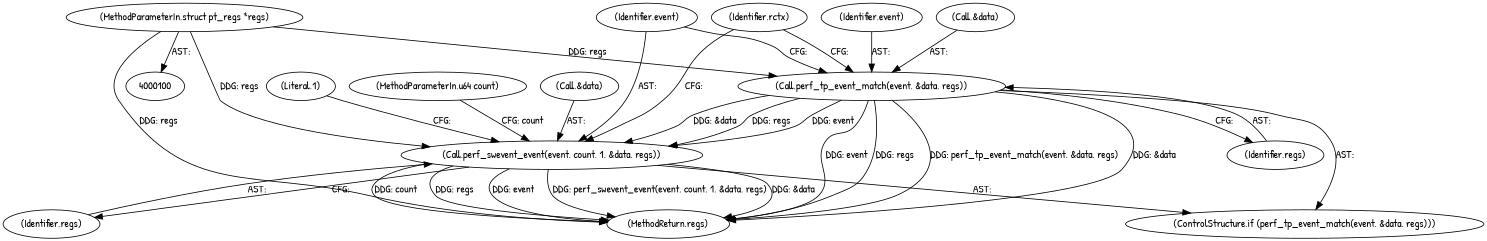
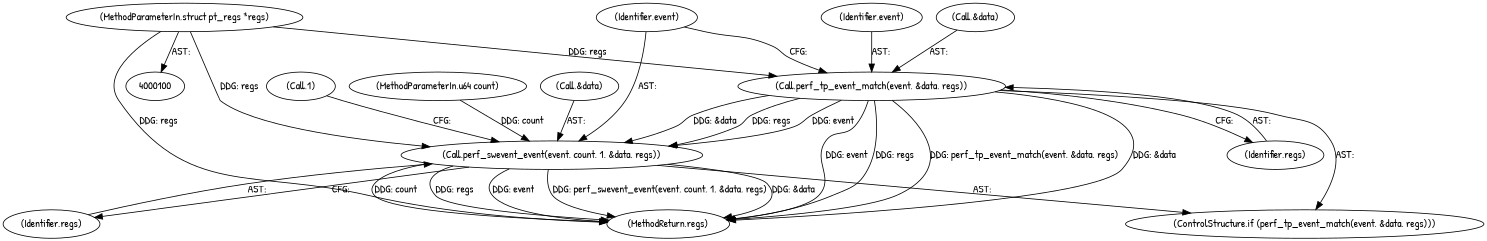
node "(Identifier,rctx)": removed
node "(Literal,1)": label "(Literal,1)" -> "(Call,1)"
edge "(MethodParameterIn,u64 count)" -> "(Call,perf_swevent_event(event, count, 1, &data, regs))": label "CFG: count" -> "DDG: count"
